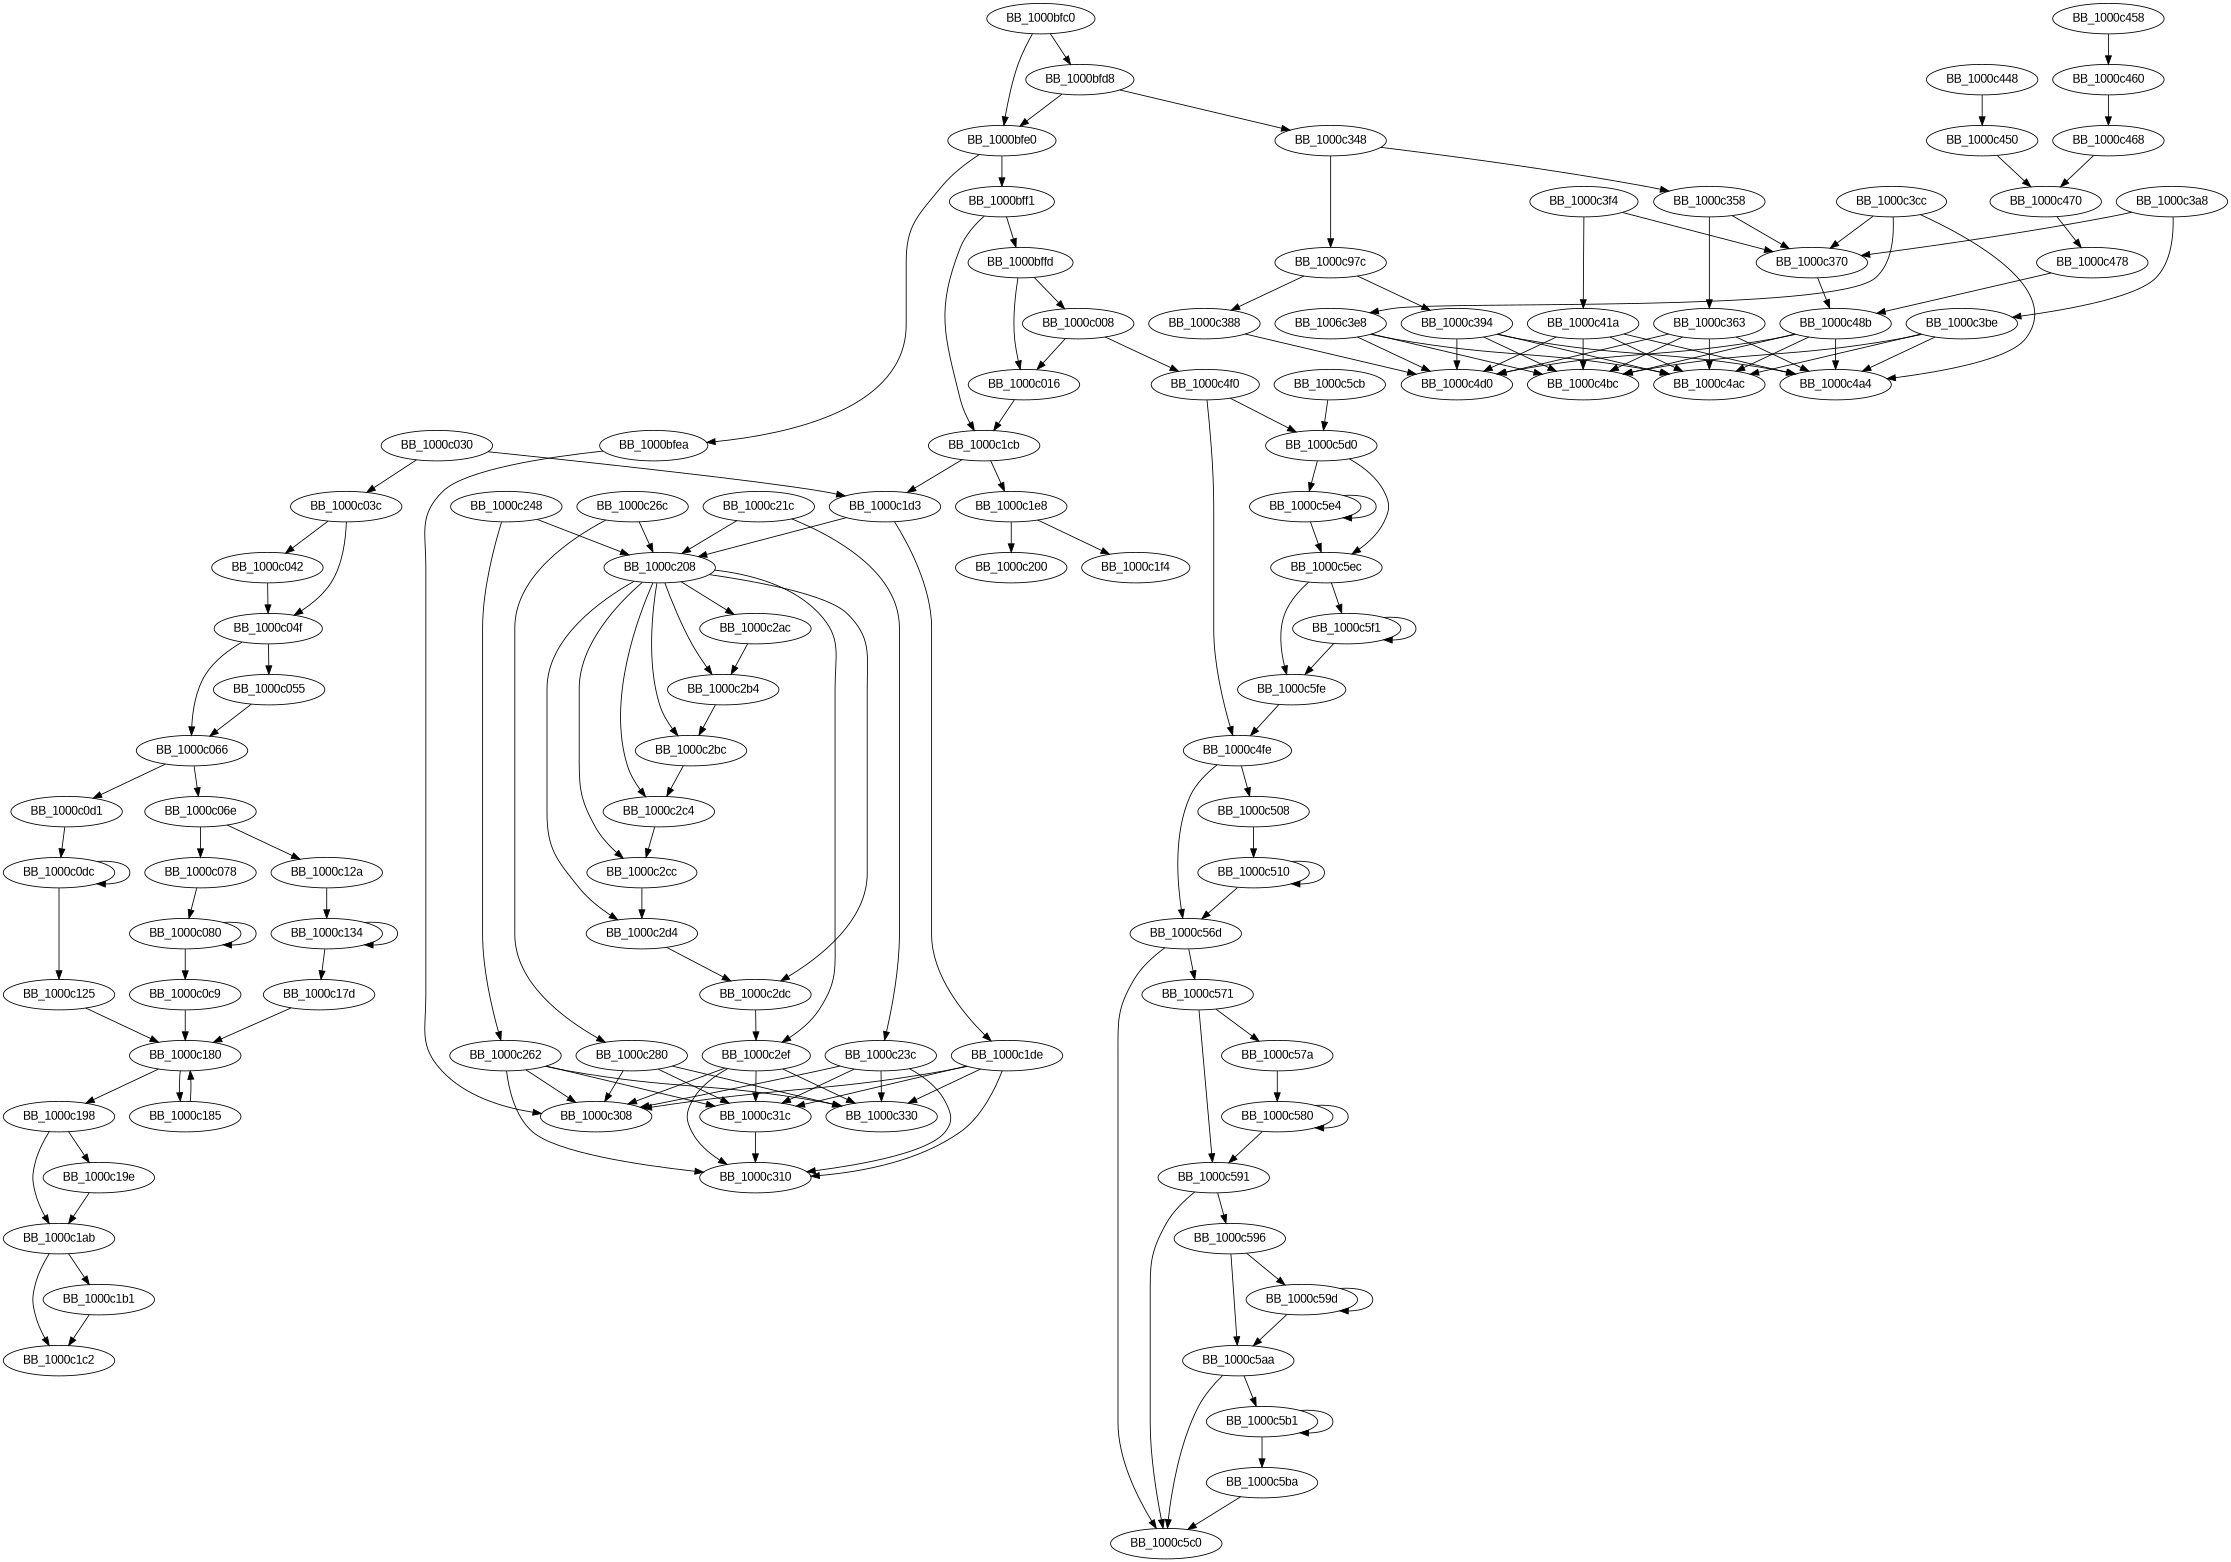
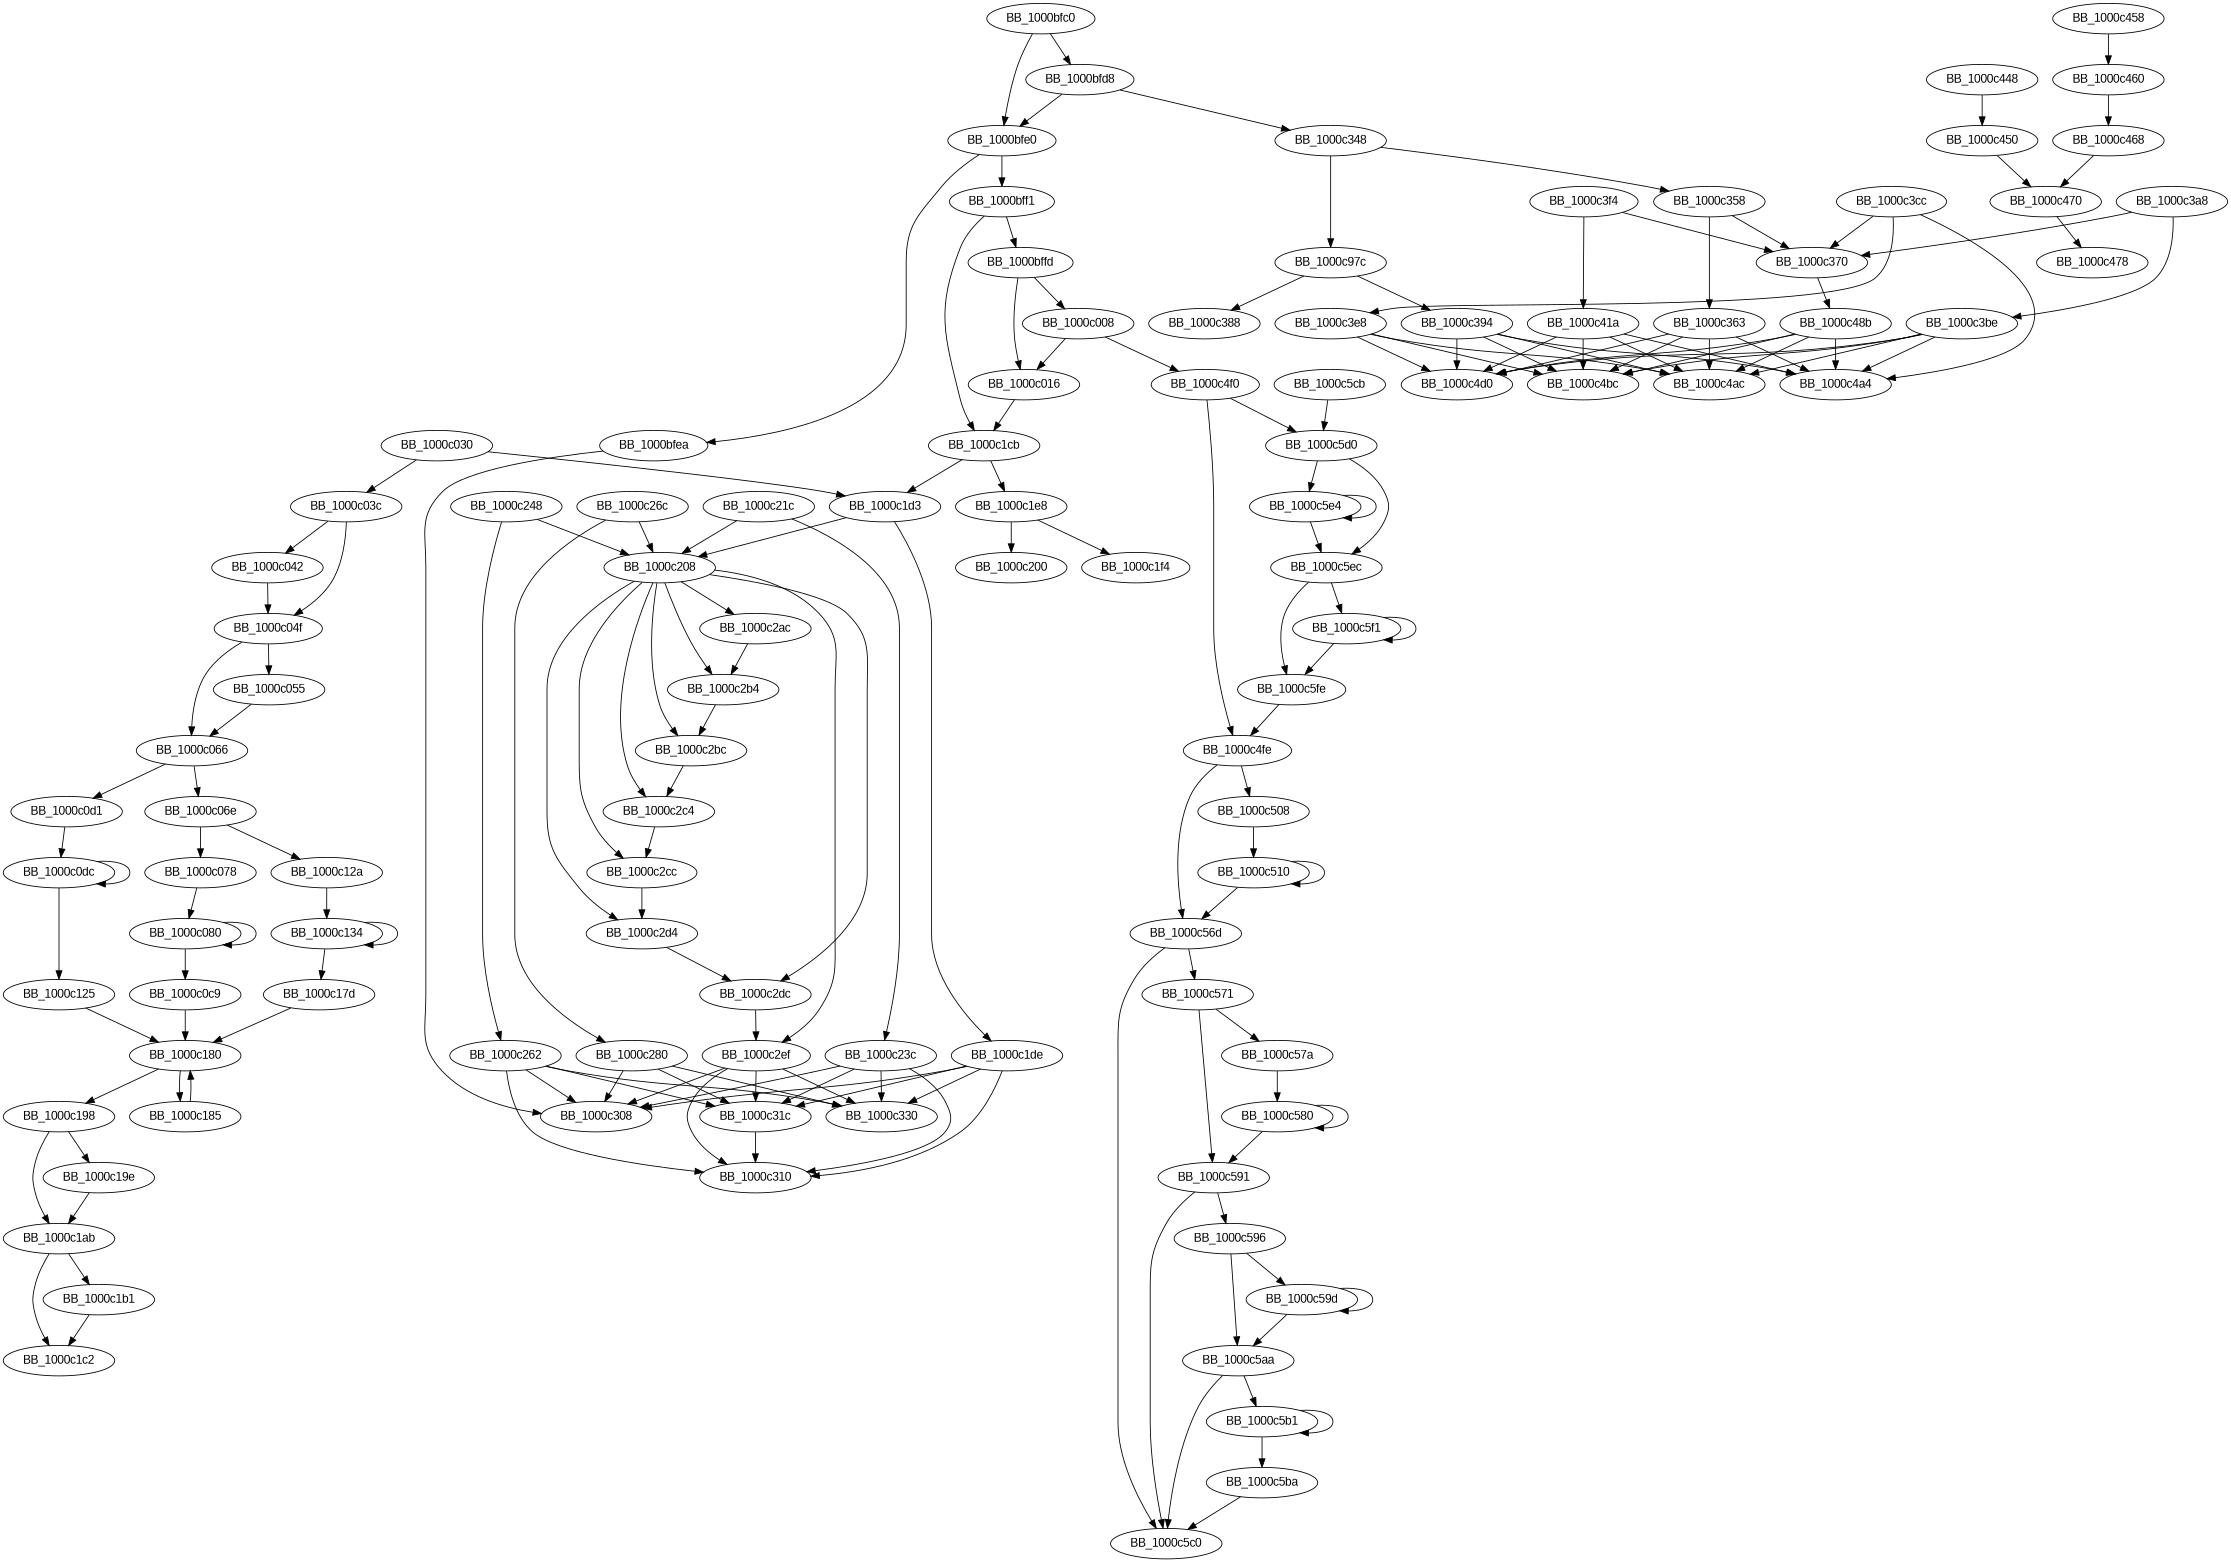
edge "BB_1000c478" -> "BB_1000c48b": removed
node "BB_1006c3e8": label "BB_1006c3e8" -> "BB_1000c3e8"
edge "BB_1000c388" -> "BB_1000c4d0": now "BB_1000c3be" -> "BB_1000c4d0"
